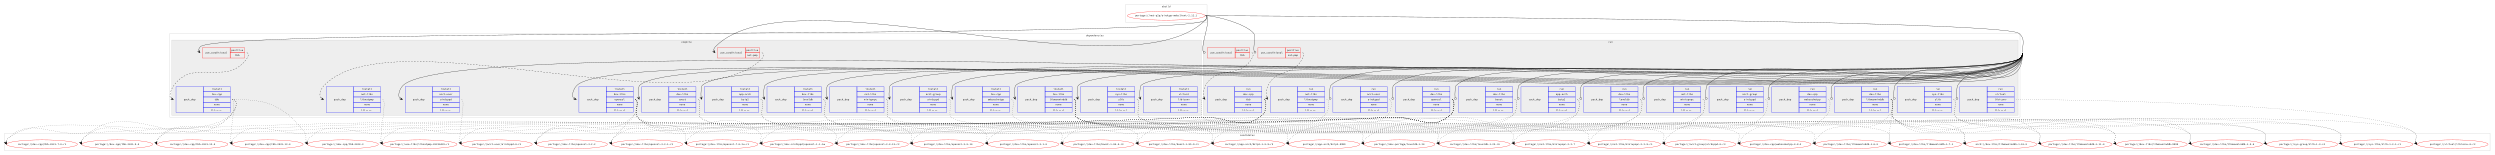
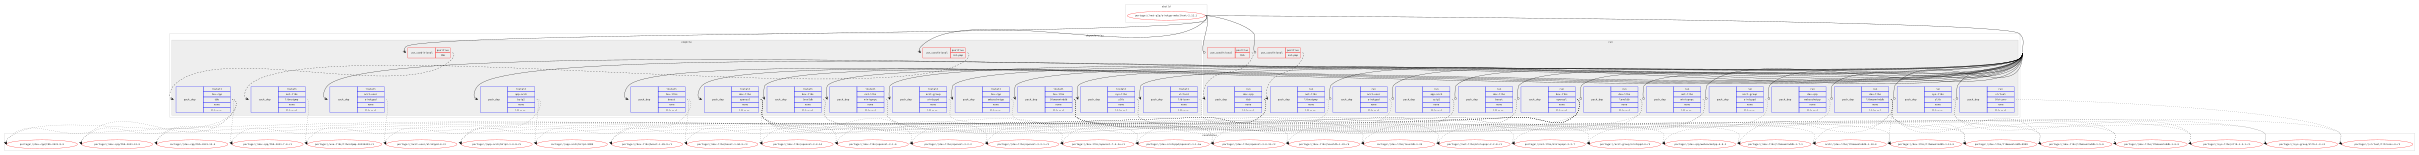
node "portage://dev-cpp/tbb-2020.3": removed
node "portage://dev-portage/leveldb-1.20": label "portage://dev-portage/leveldb-1.20" -> "portage://dev-libs/leveldb-1.20"
